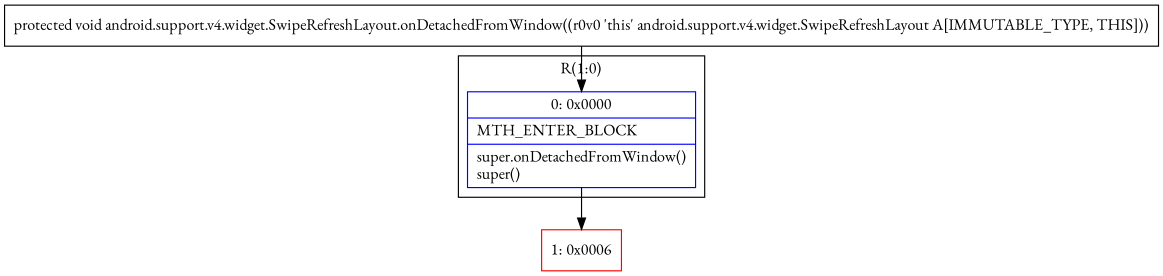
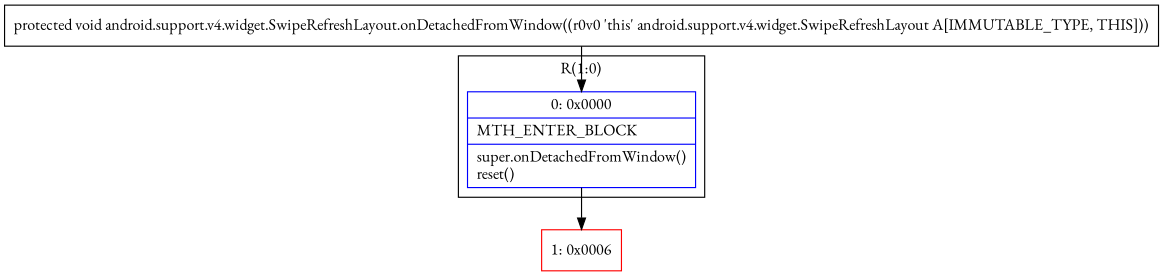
node "0: 0x0000": text "super()" -> "reset()"
